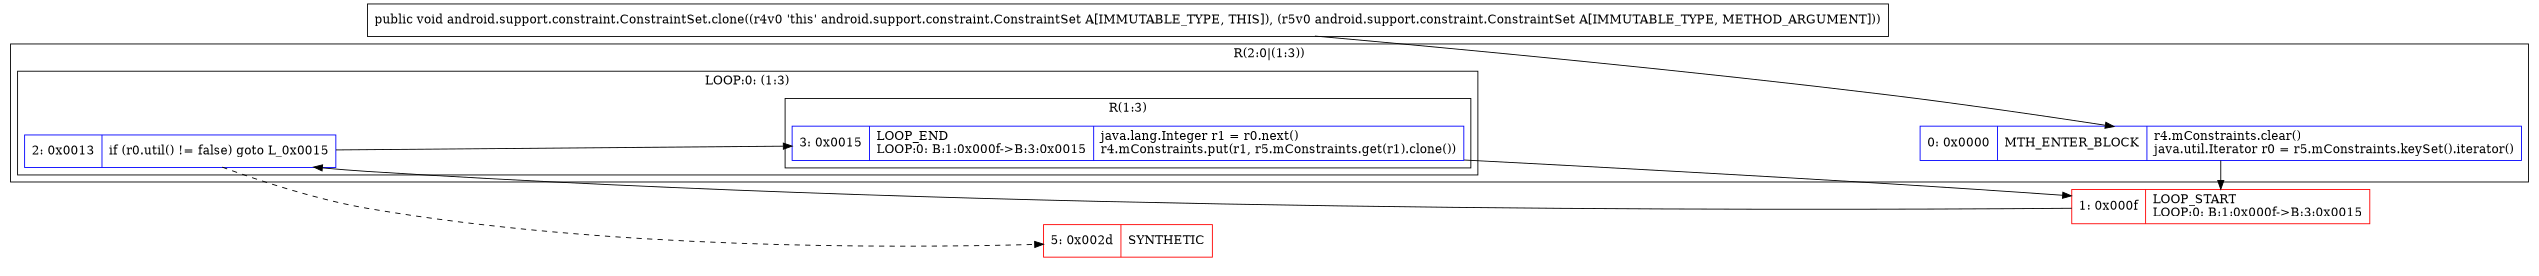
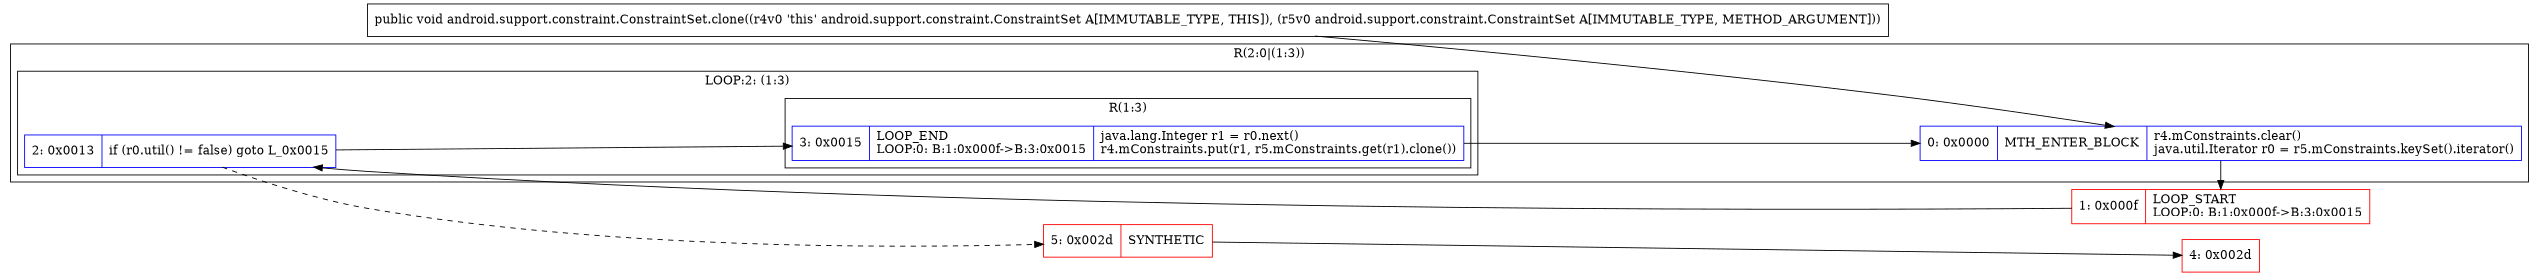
cluster "LOOP:0: (1:3)": label "LOOP:0: (1:3)" -> "LOOP:2: (1:3)"
edge "3: 0x0015" -> "1: 0x000f": now "3: 0x0015" -> "0: 0x0000"
node "4: 0x002d": added
